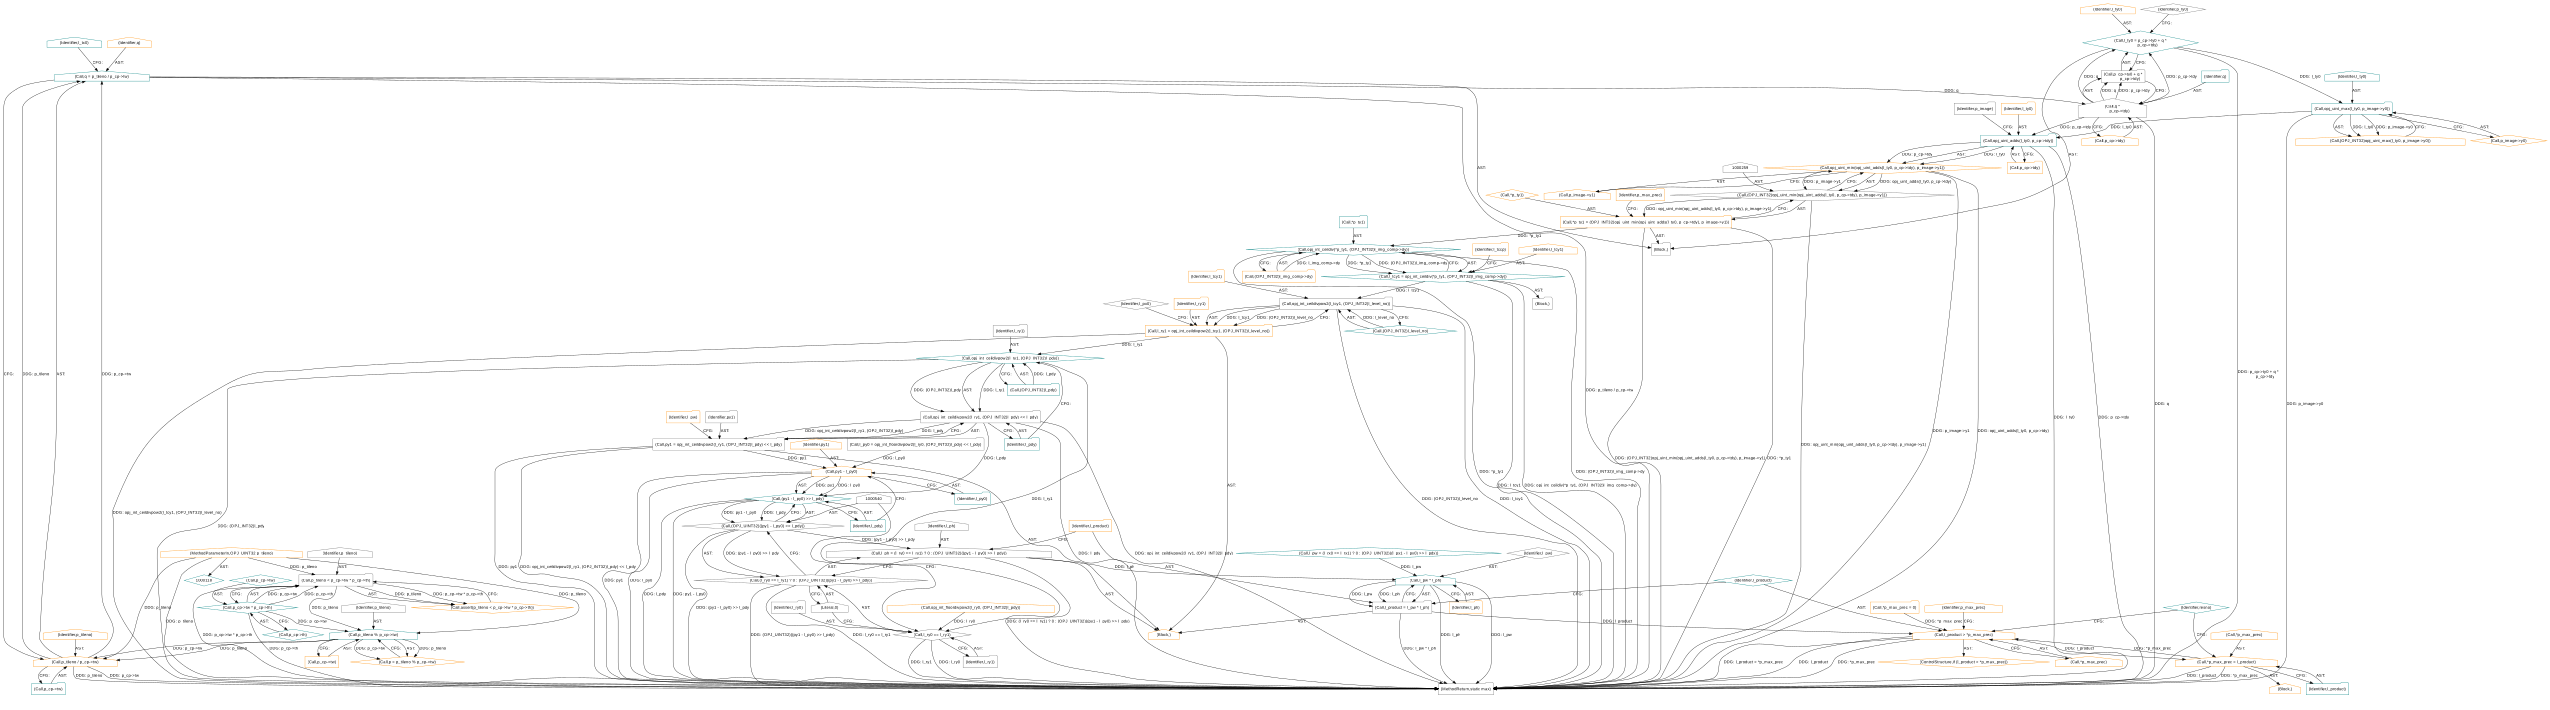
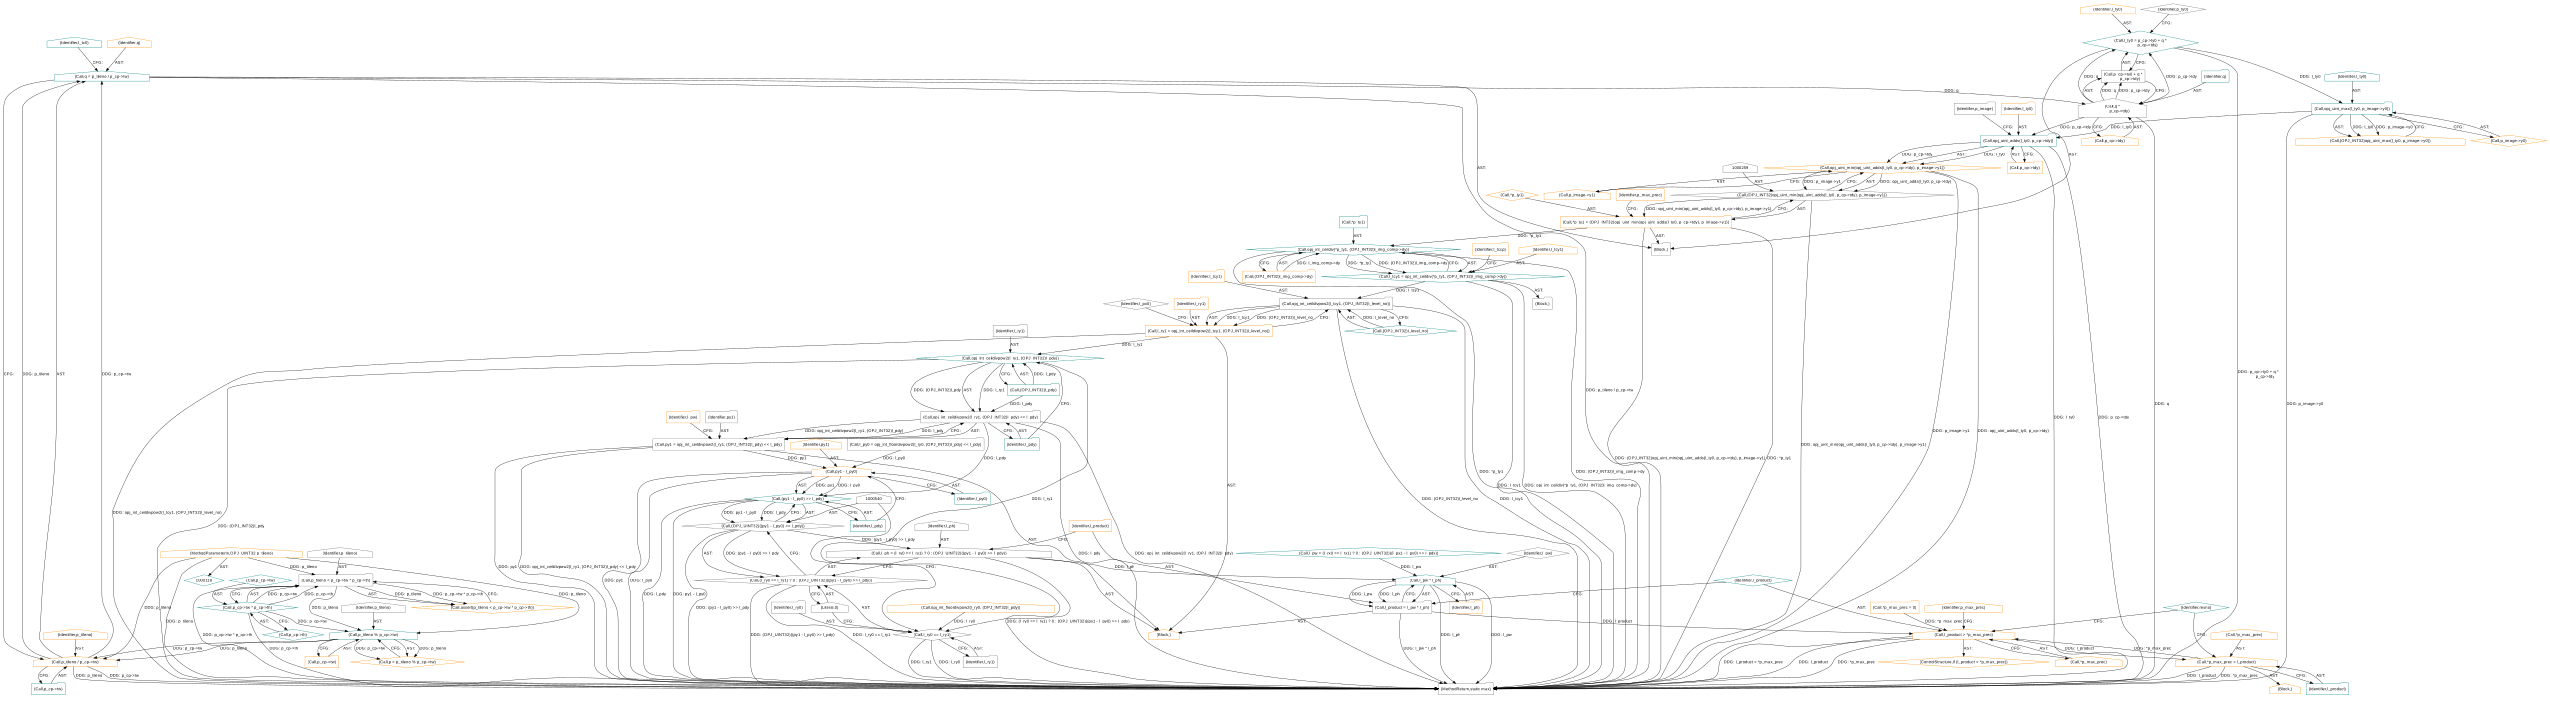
edge "(Call,(OPJ_INT32)l_pdy)" -> "(Call,opj_int_ceildivpow2(l_ry1, (OPJ_INT32)l_pdy) << l_pdy)": added, label "DDG: l_pdy"
